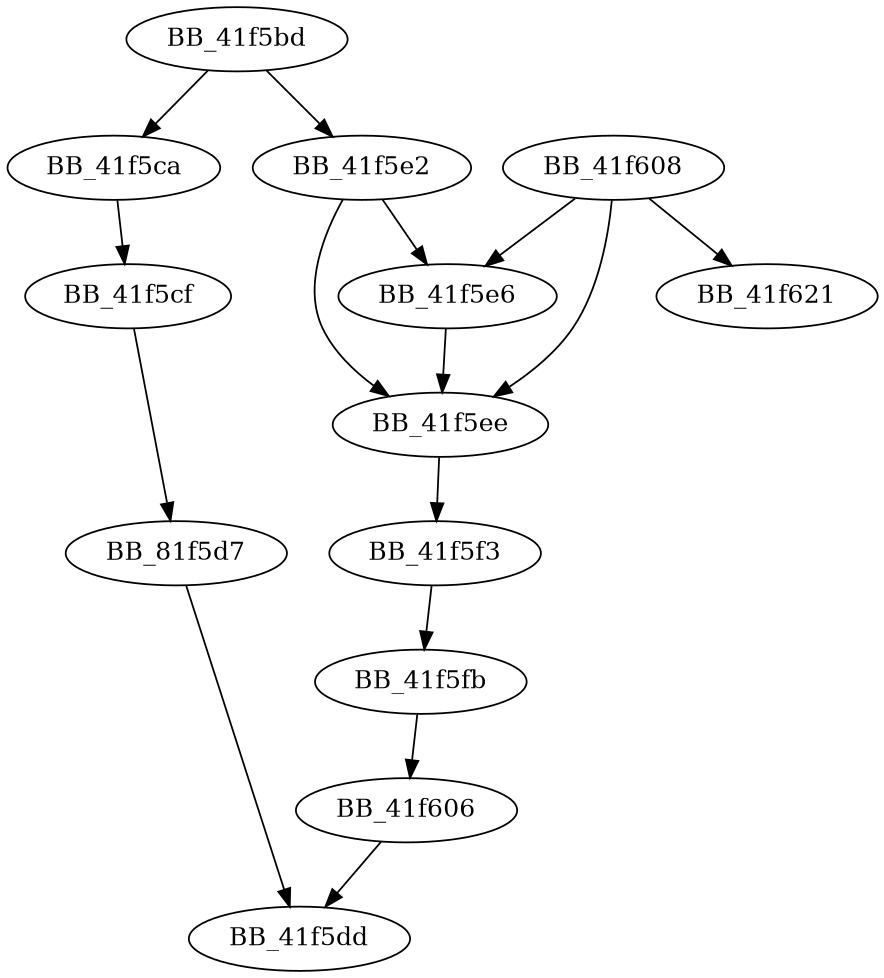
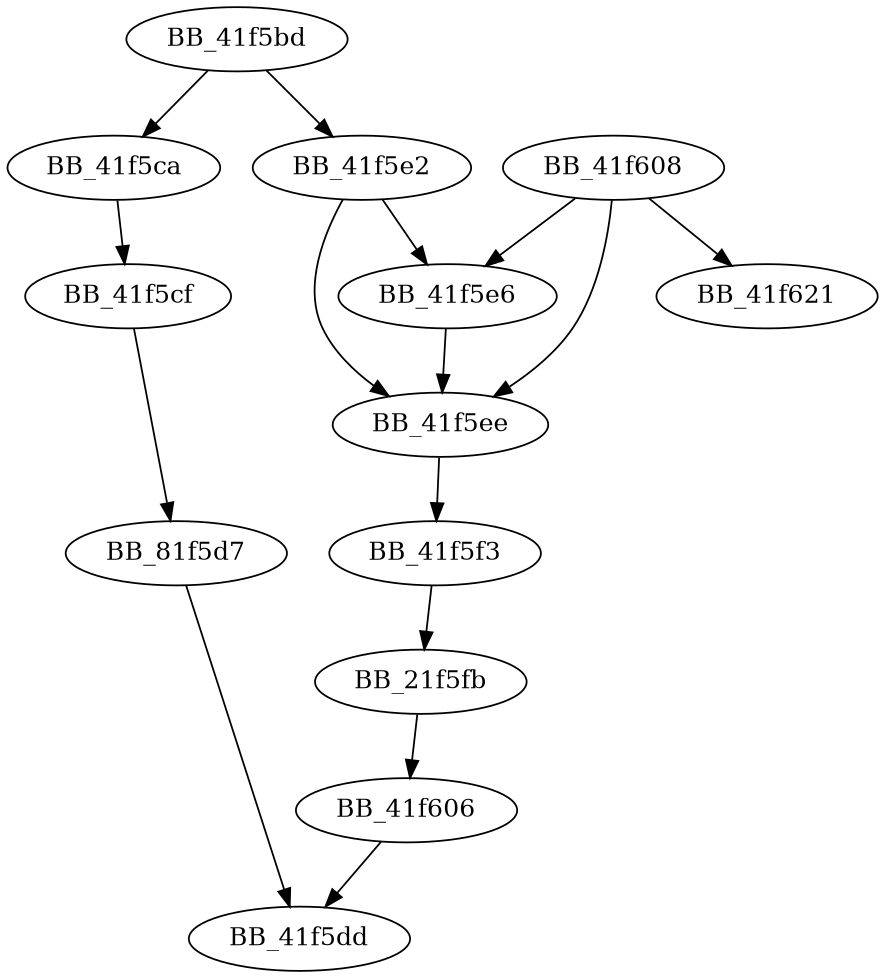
node "BB_41f5fb": label "BB_41f5fb" -> "BB_21f5fb"
